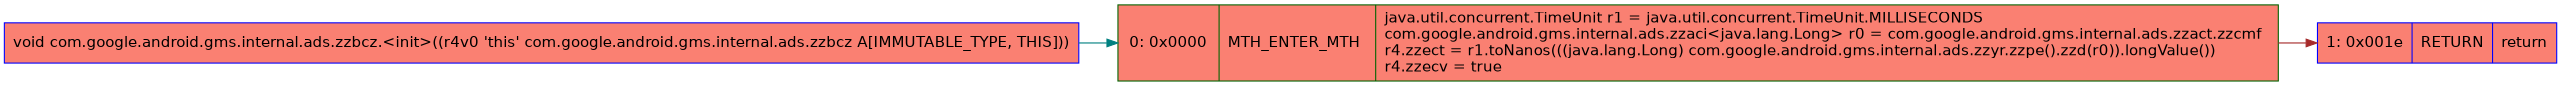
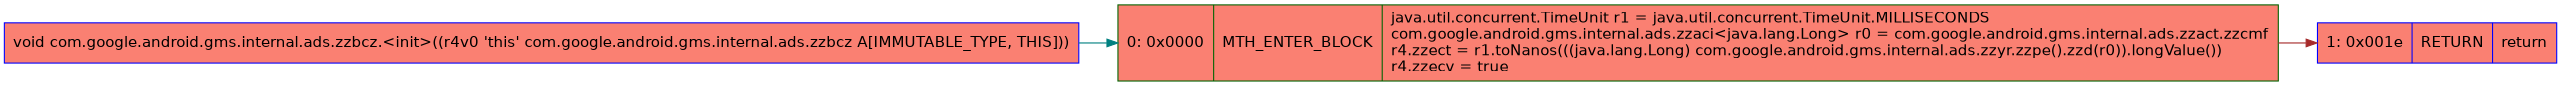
node "0: 0x0000": text "MTH_ENTER_MTH" -> "MTH_ENTER_BLOCK"
